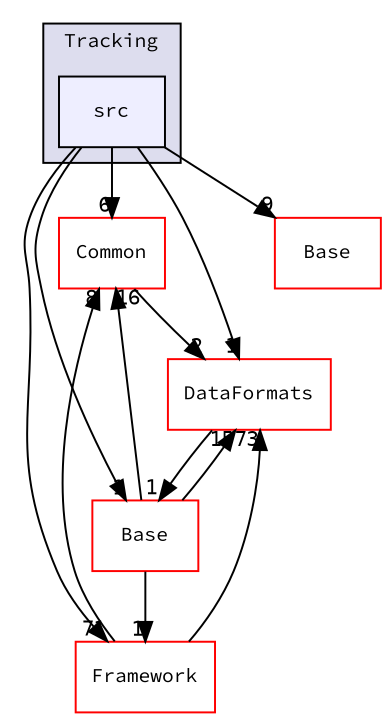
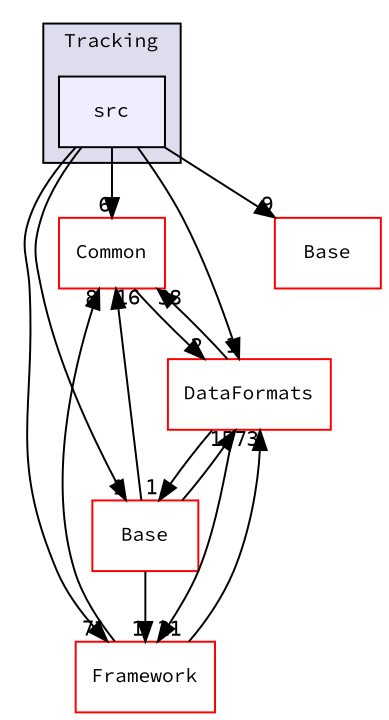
edge "DataFormats" -> "Common": added
edge "DataFormats" -> "Framework": added
